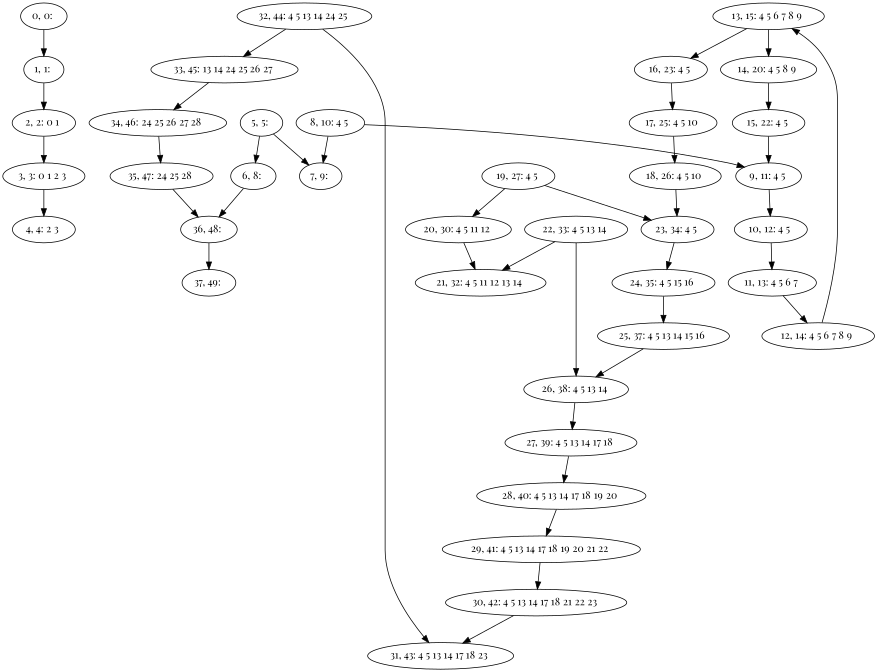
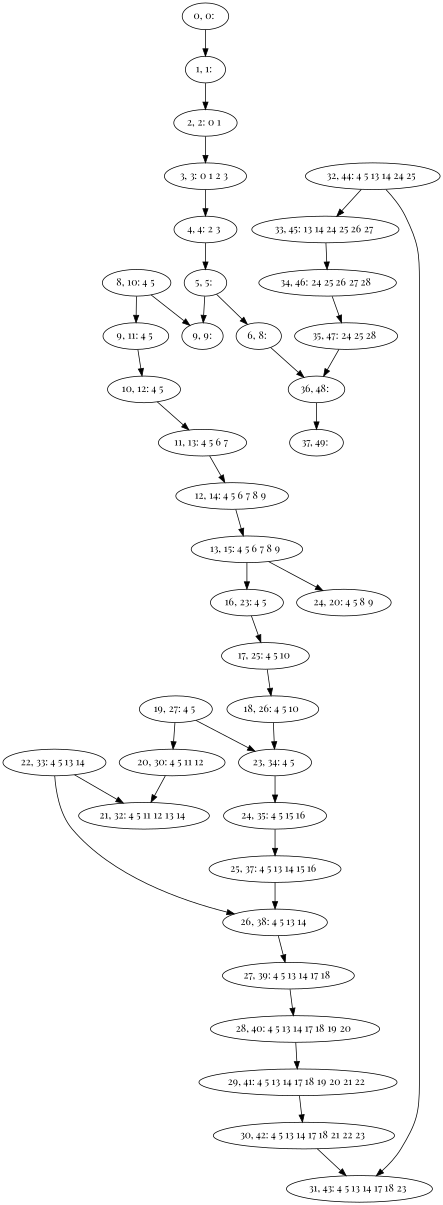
node "14, 20: 4 5 8 9": label "14, 20: 4 5 8 9" -> "24, 20: 4 5 8 9"
node "15, 22: 4 5": removed
node "7, 9:": label "7, 9:" -> "9, 9:"
edge "4, 4: 2 3" -> "5, 5:": added
